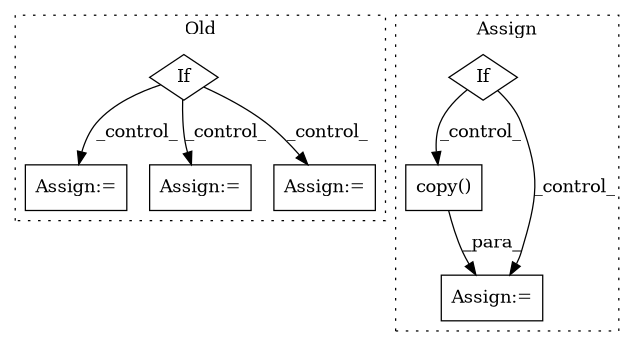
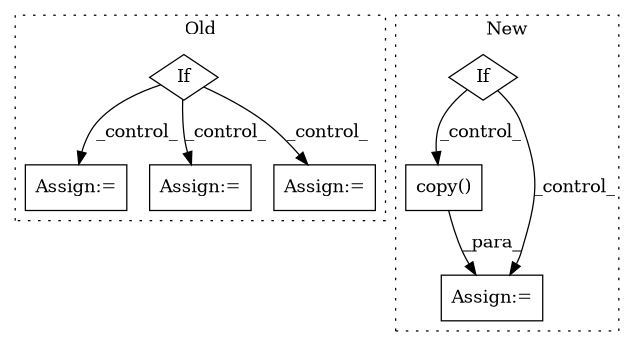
cluster "Assign": label "Assign" -> "New"
